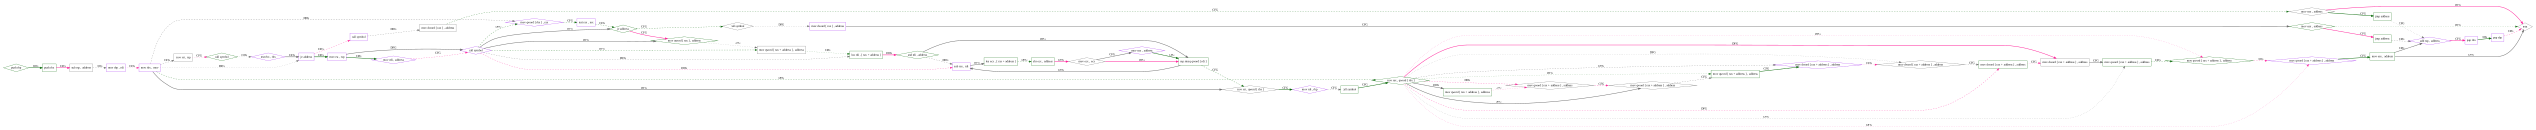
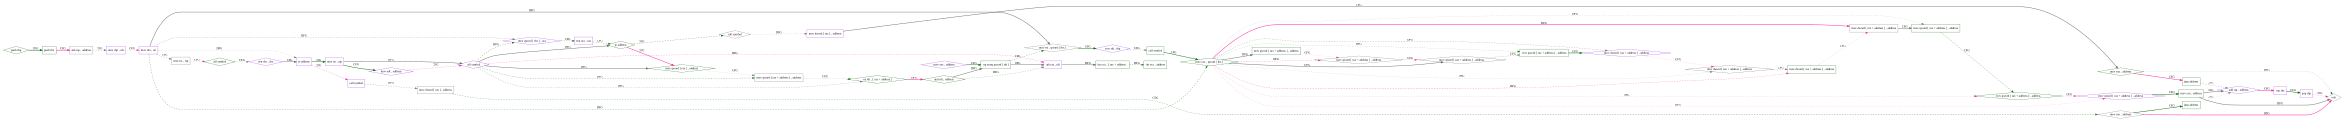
node "lea rdi , [ rax + address ]": shape box -> diamond
node "mov ecx , ecx": removed
node "mov rbx , mov": label "mov rbx , mov" -> "mov rbx , rsi"
